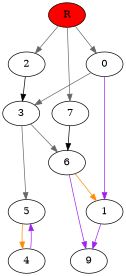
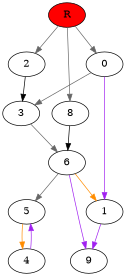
node "7": label "7" -> "8"
edge "3" -> "5": now "6" -> "5"
